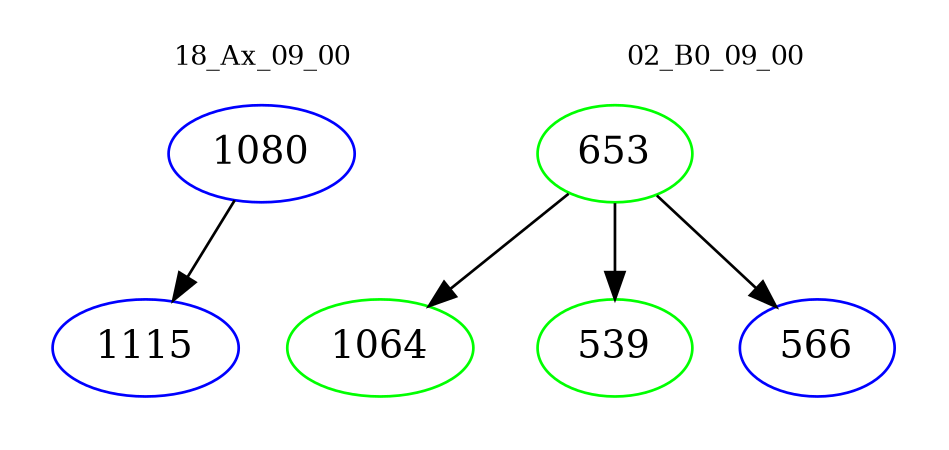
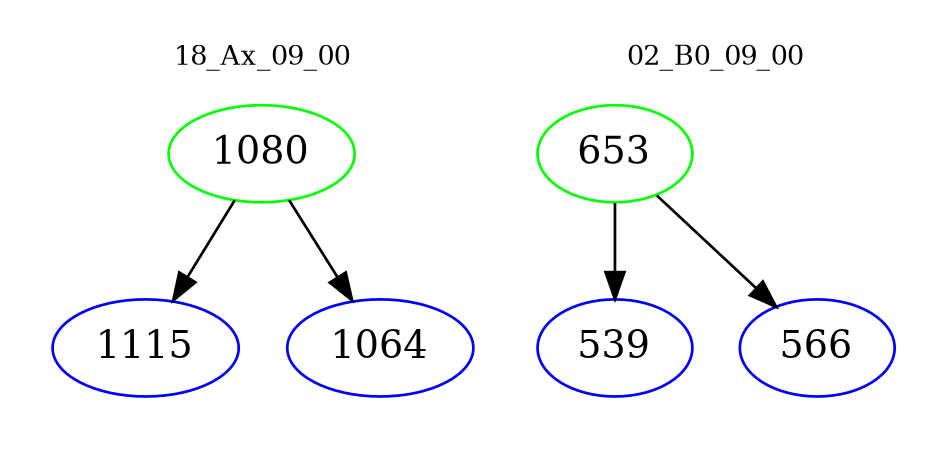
node "1080": color blue -> green
edge "653" -> "1064": now "1080" -> "1064"
node "1064": color green -> blue
node "539": color green -> blue
